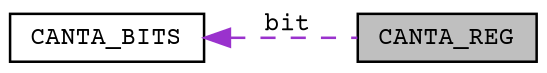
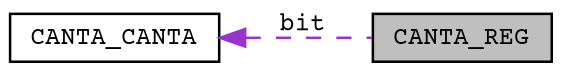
node "CANTA_BITS": label "CANTA_BITS" -> "CANTA_CANTA"
